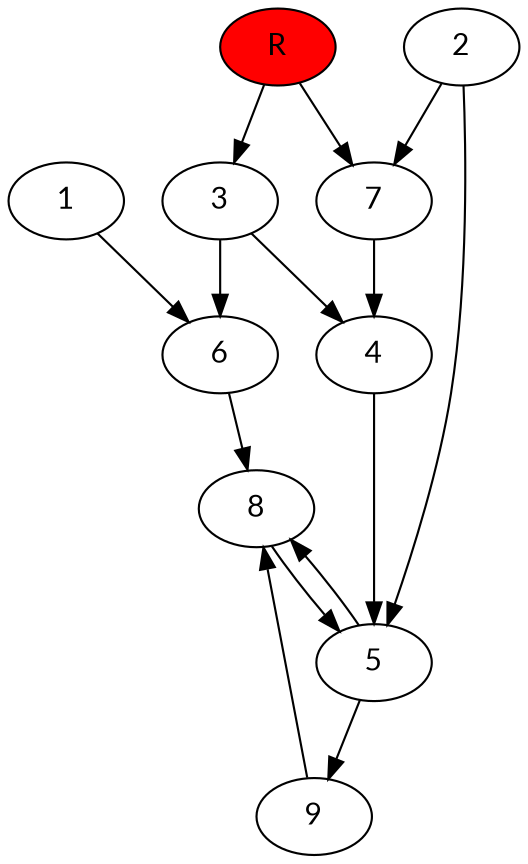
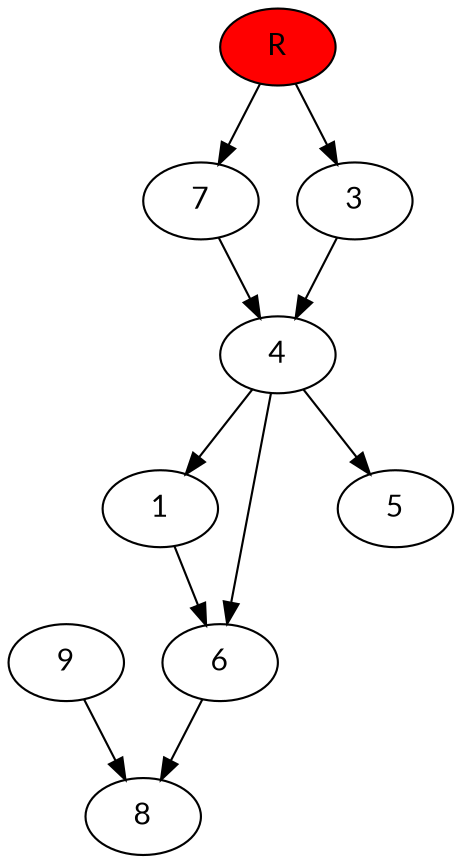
node "2": removed
edge "3" -> "6": now "4" -> "6"
edge "4" -> "1": added
edge "8" -> "5": removed
edge "5" -> "8": removed
edge "5" -> "9": removed
